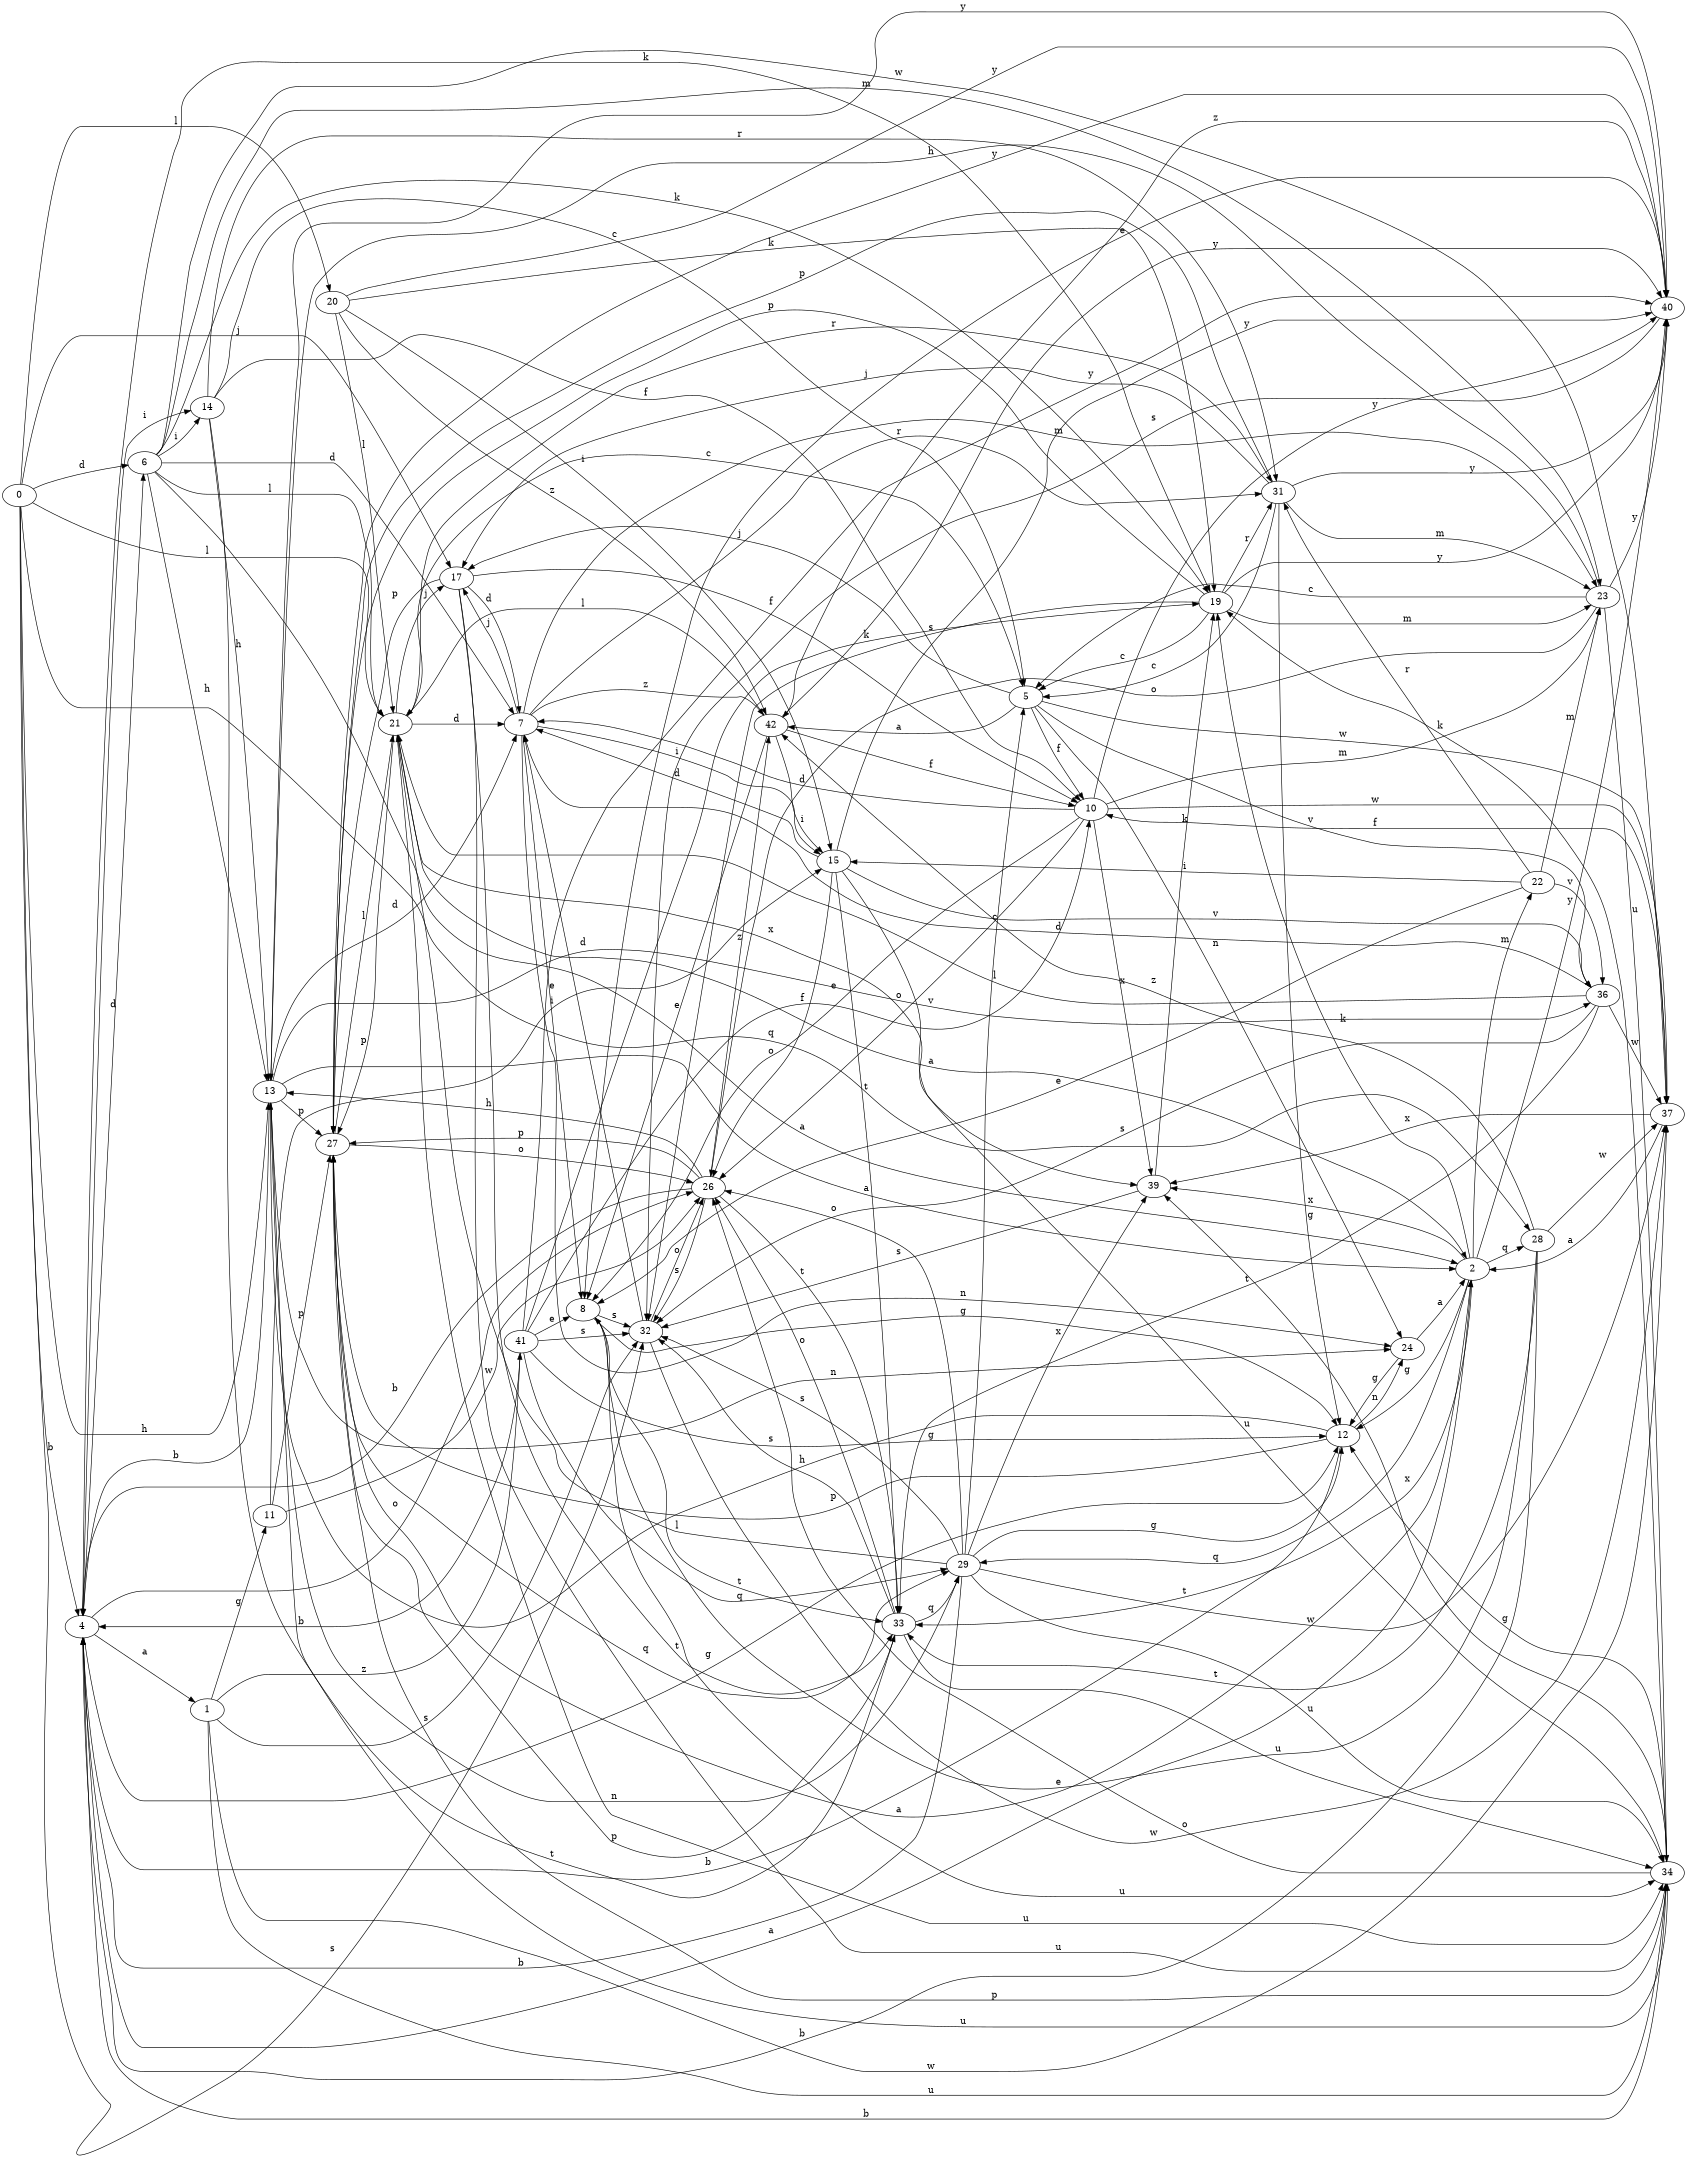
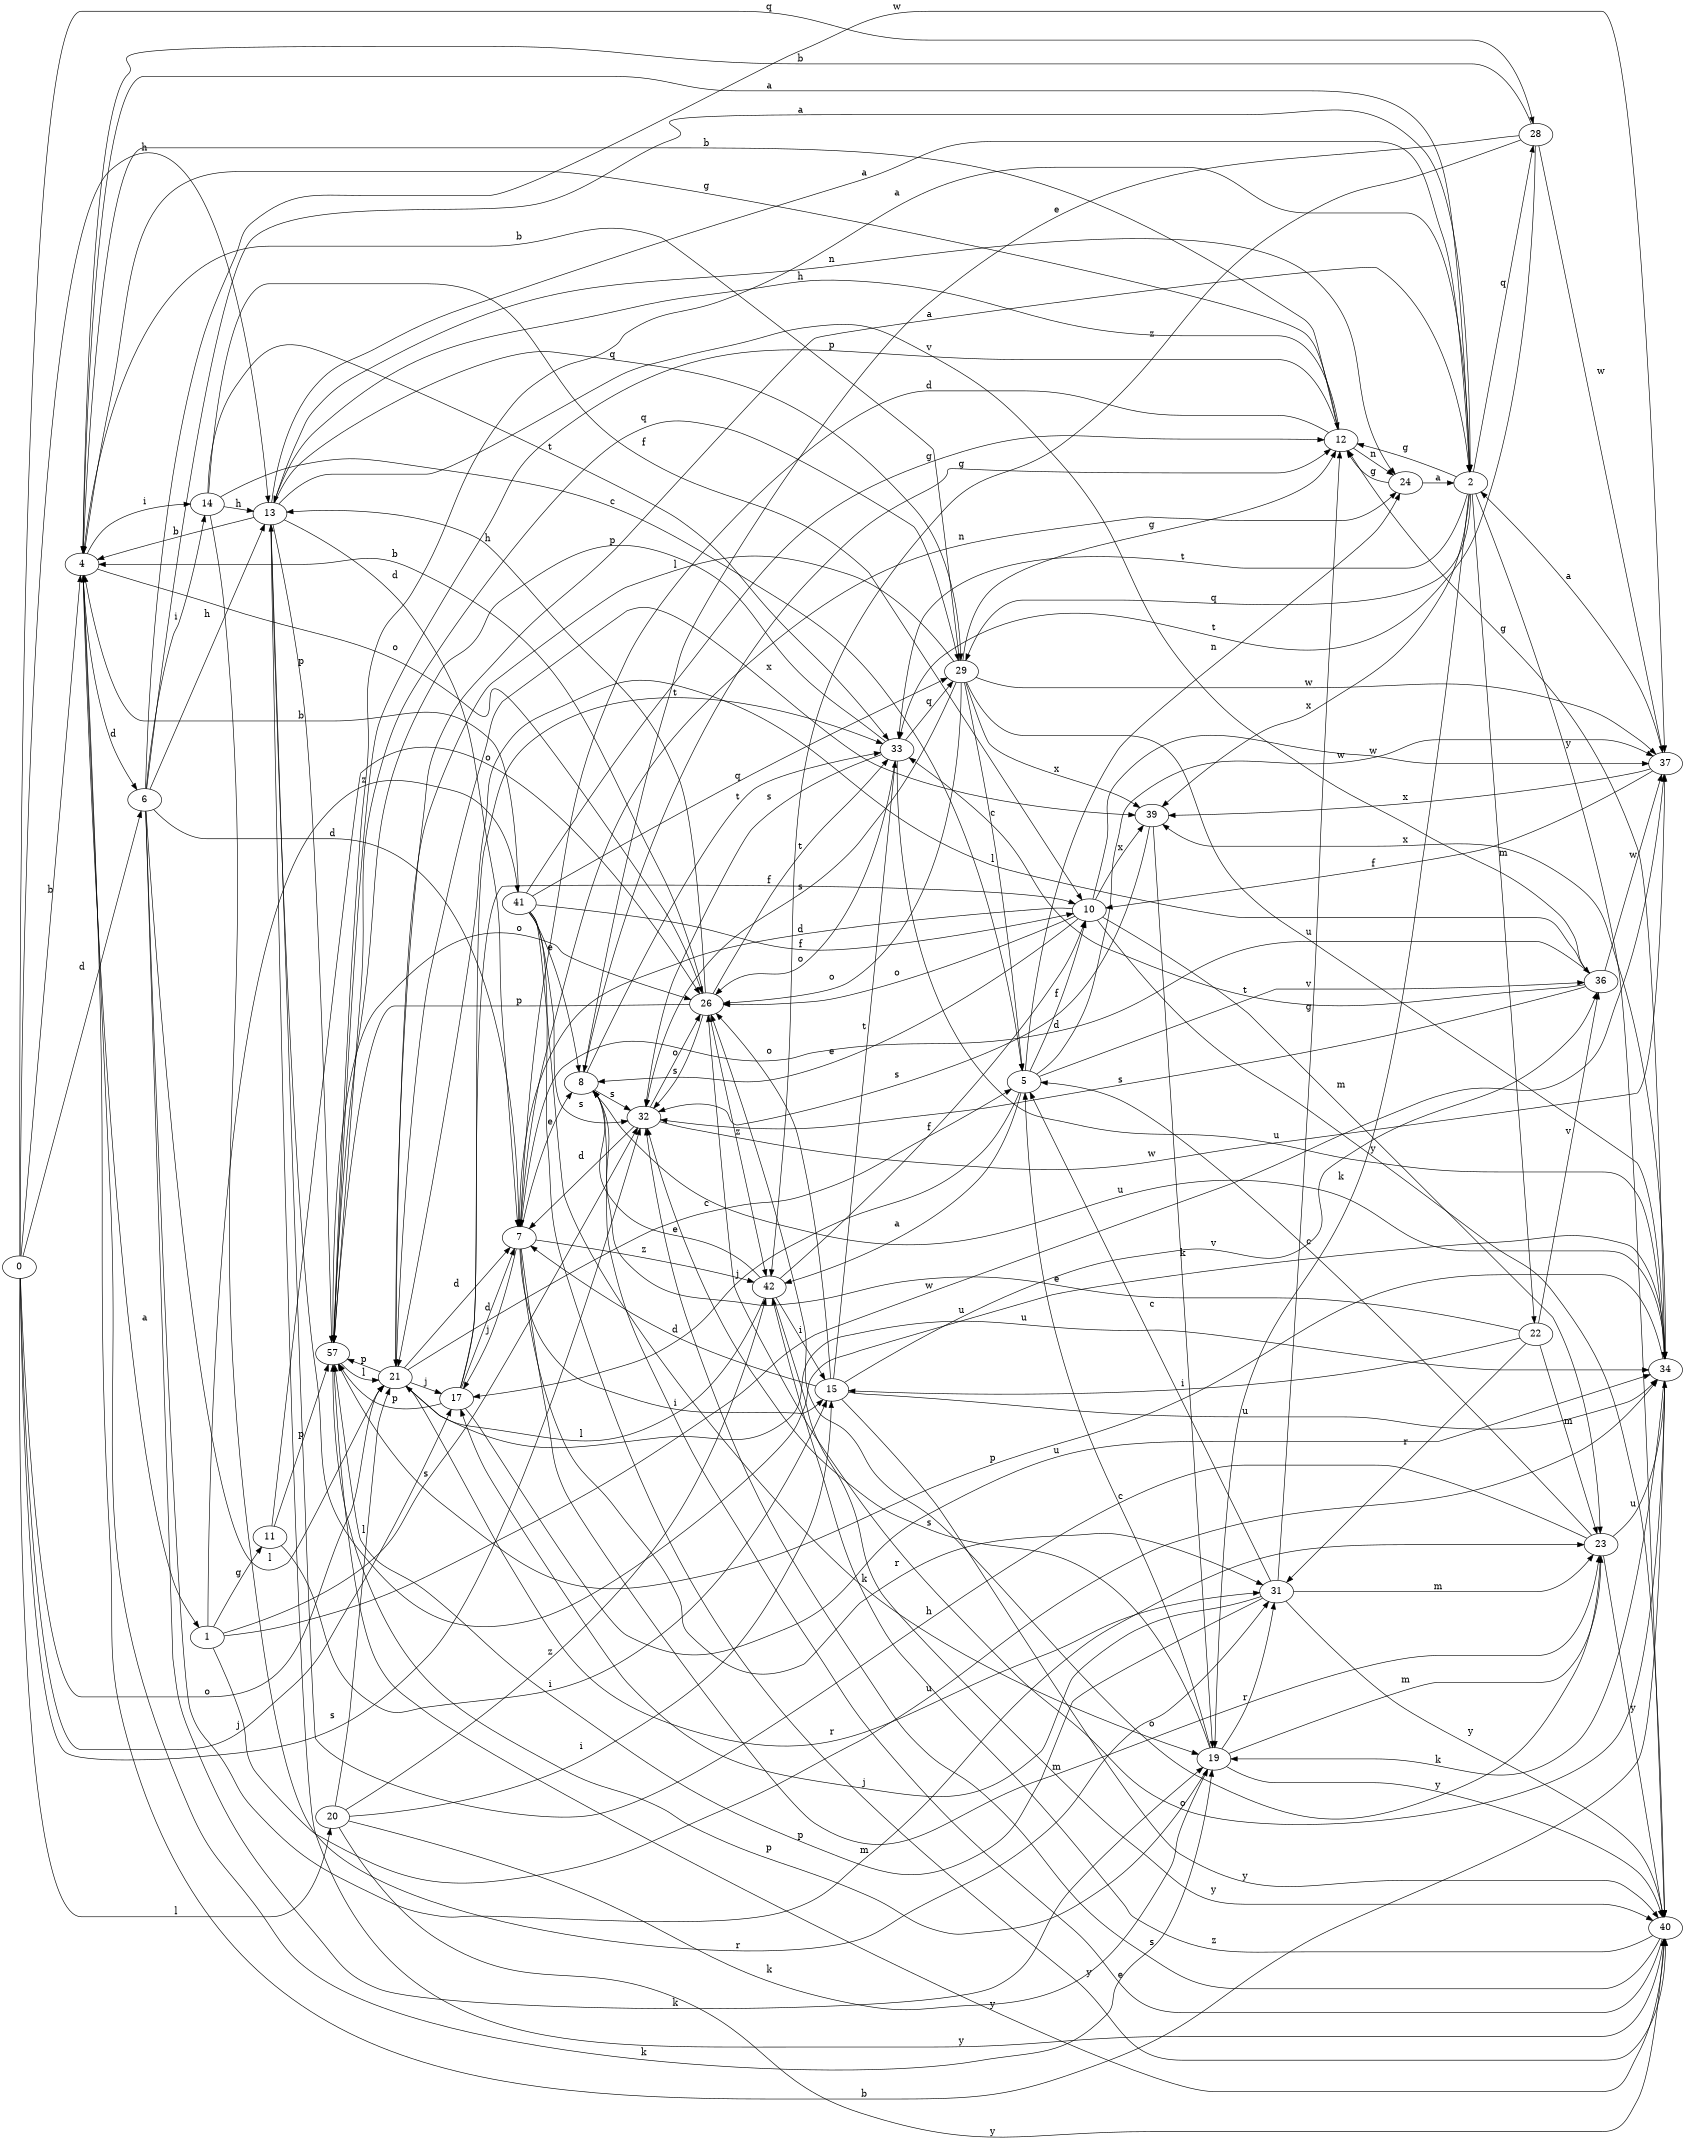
edge "0" -> "21": label "l" -> "o"
edge "12" -> "7": added, label "d"
node "27": label "27" -> "57"
edge "11" -> "26": label "w" -> "o"
edge "13" -> "29": label "n" -> "q"
